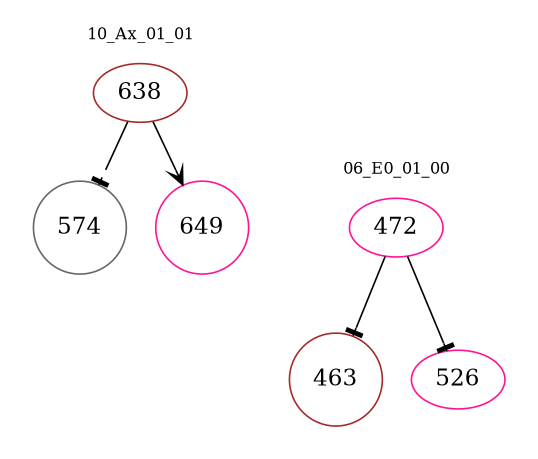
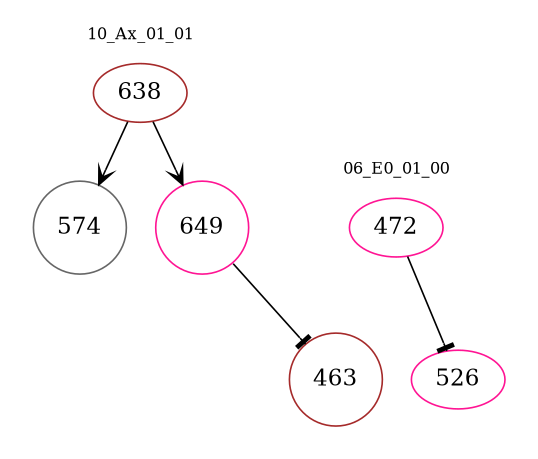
edge "638" -> "574": arrowhead tee -> vee
edge "472" -> "463": now "649" -> "463"
